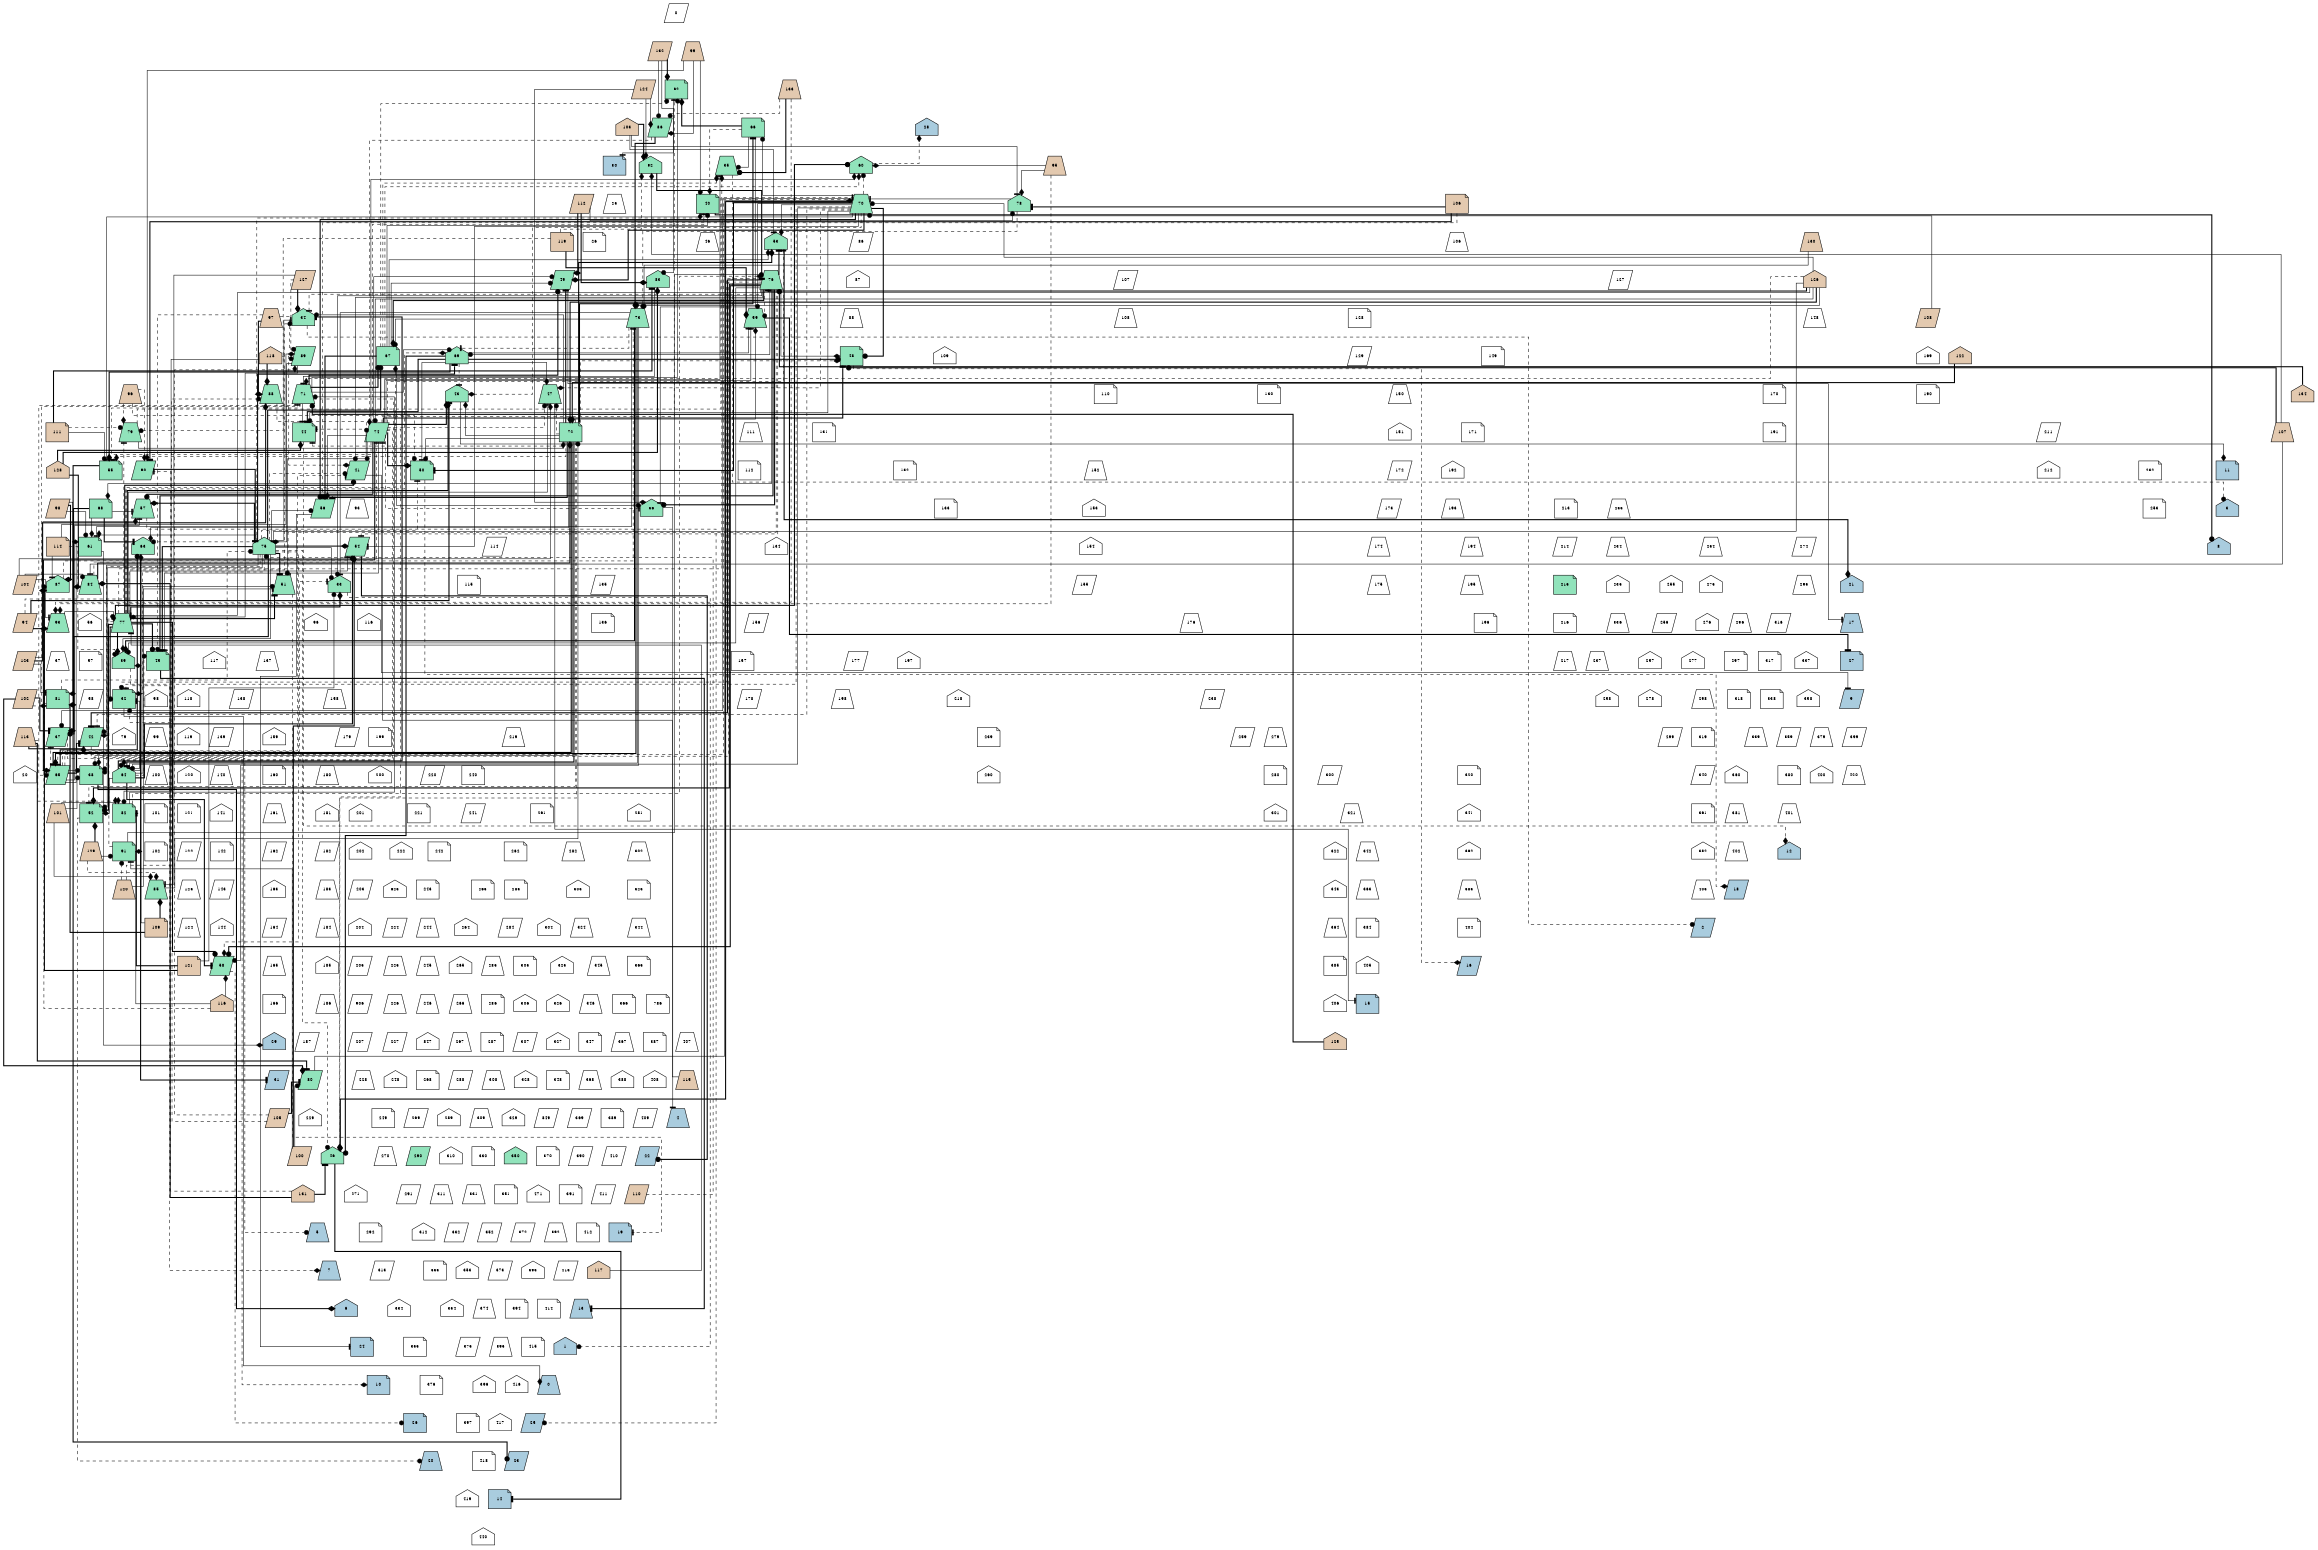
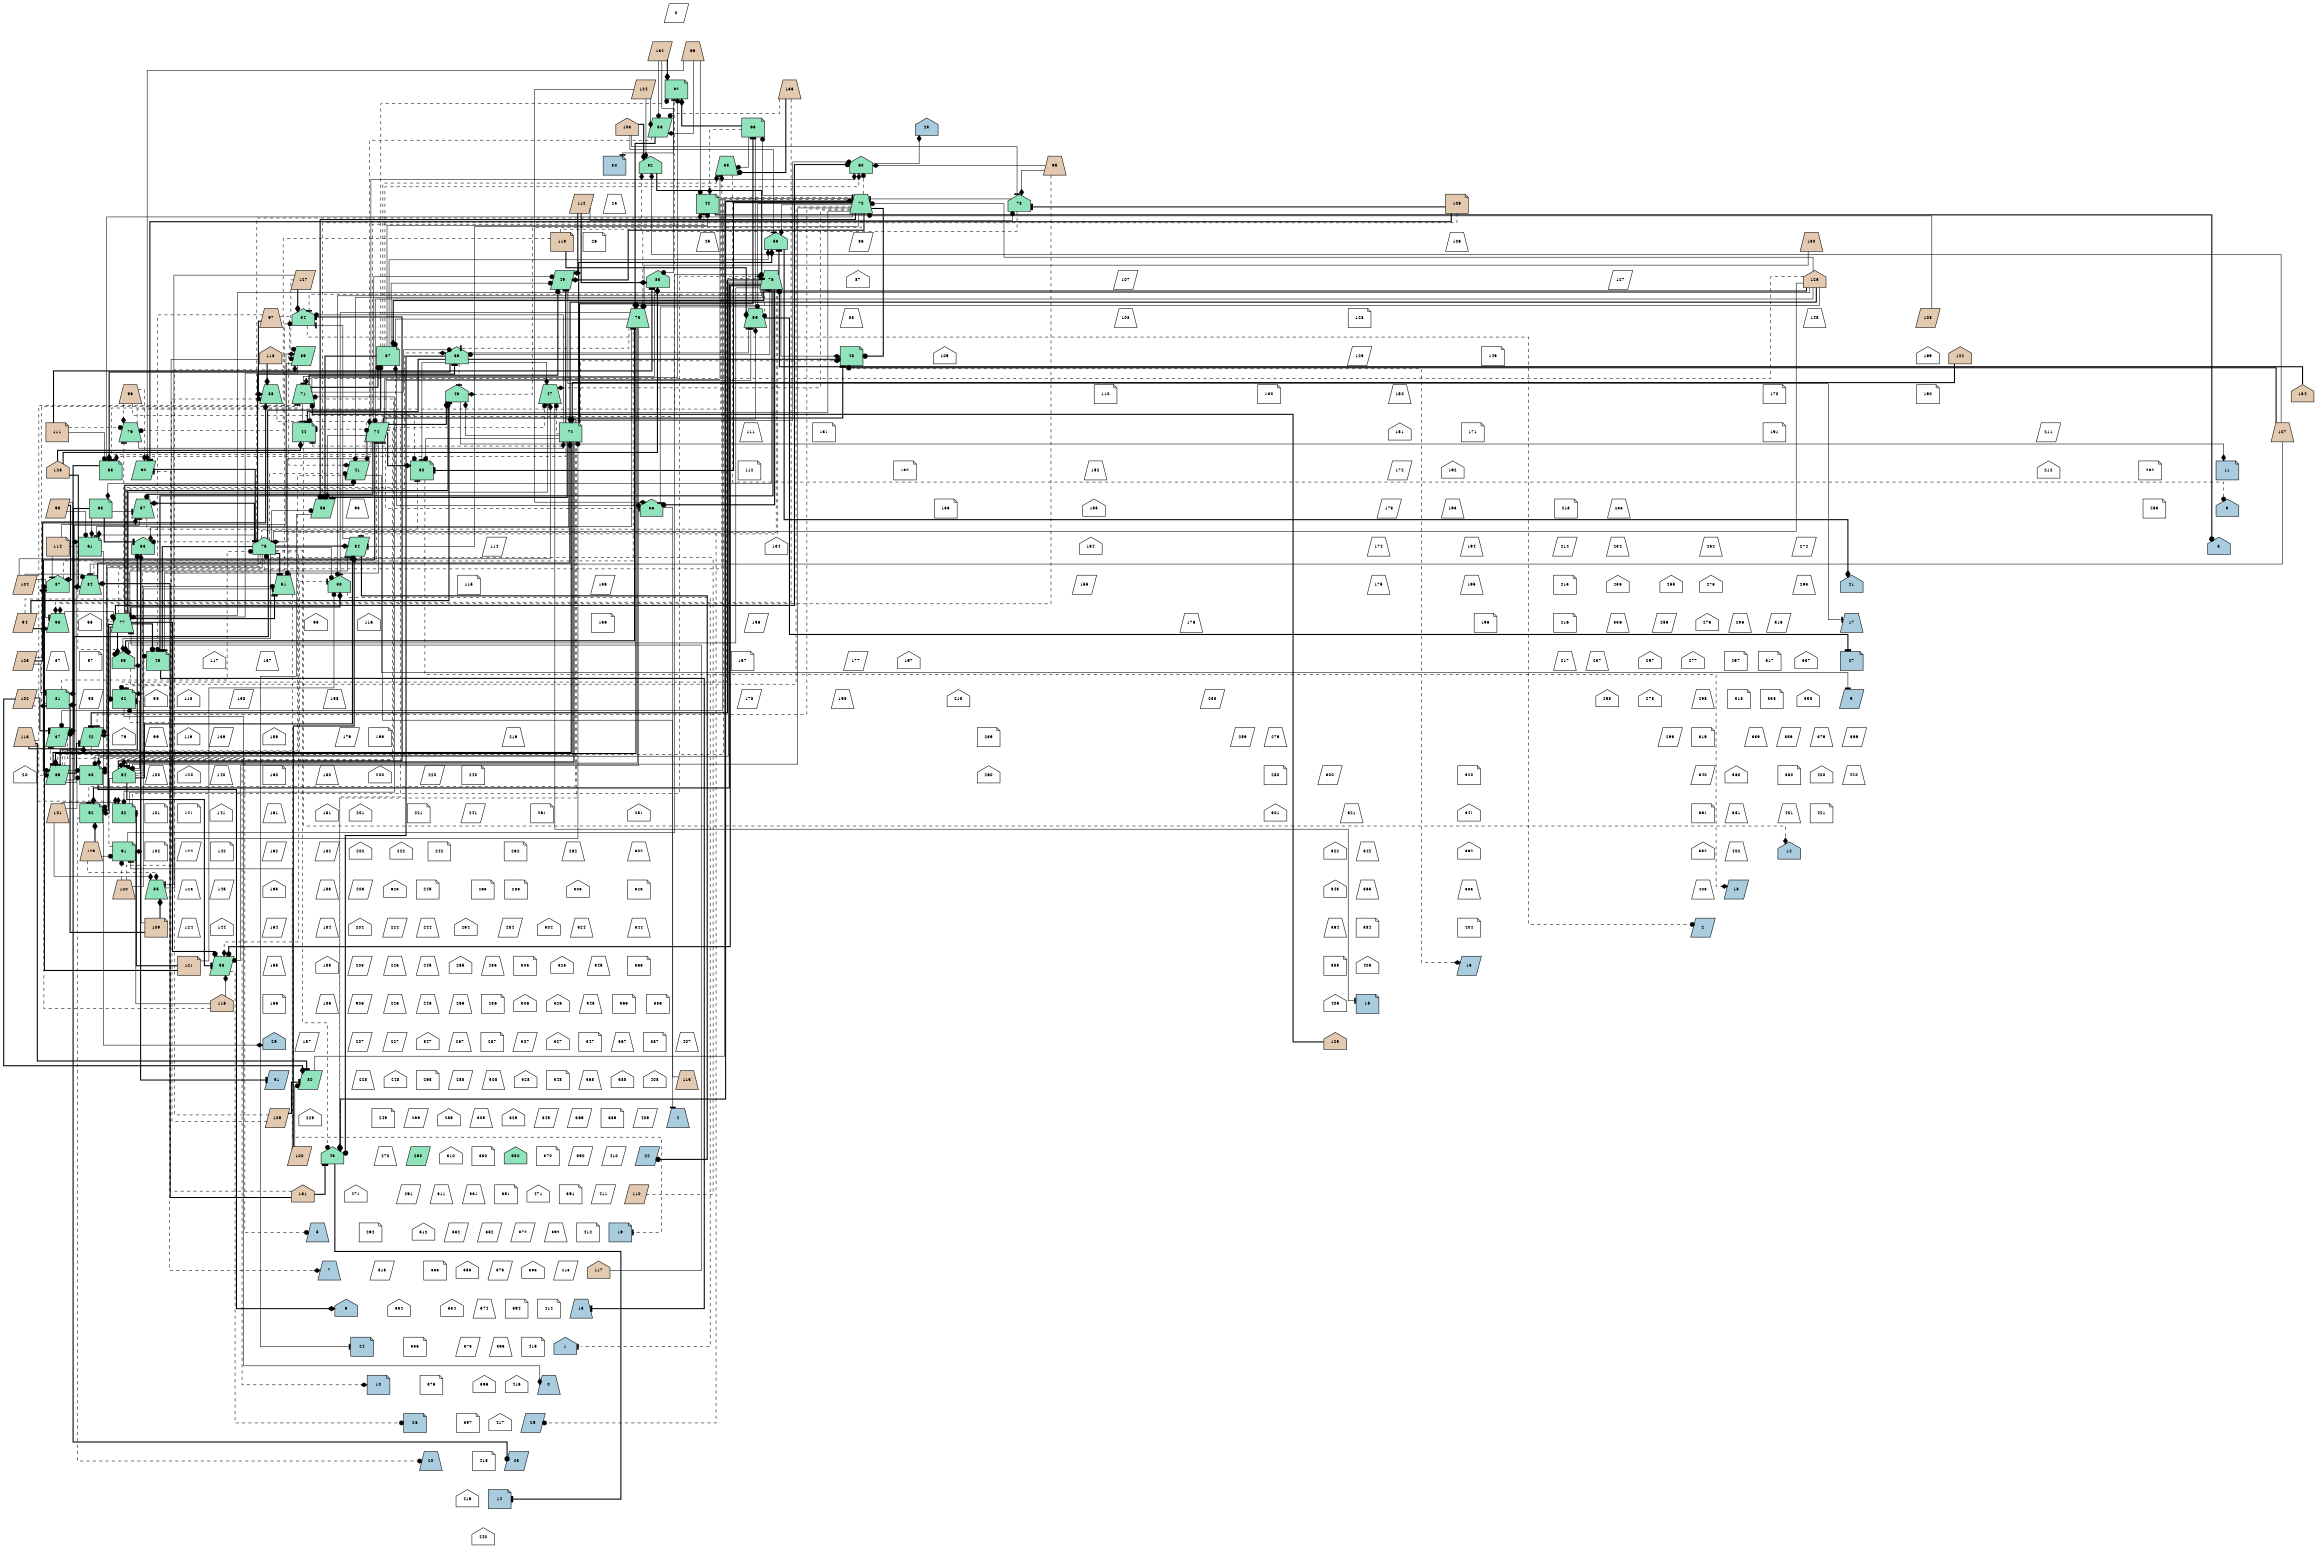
edge "60" -> "28": style dashed -> solid
edge "72" -> "60": added
edge "74" -> "53": removed
edge "75" -> "34": now "54" -> "34"
node "215": fillcolor #91e3bb -> #ffffff
edge "76" -> "38": style dashed -> solid
node "421": added
edge "33" -> "1": arrowhead dot -> tee
node "786": label "786" -> "386"
